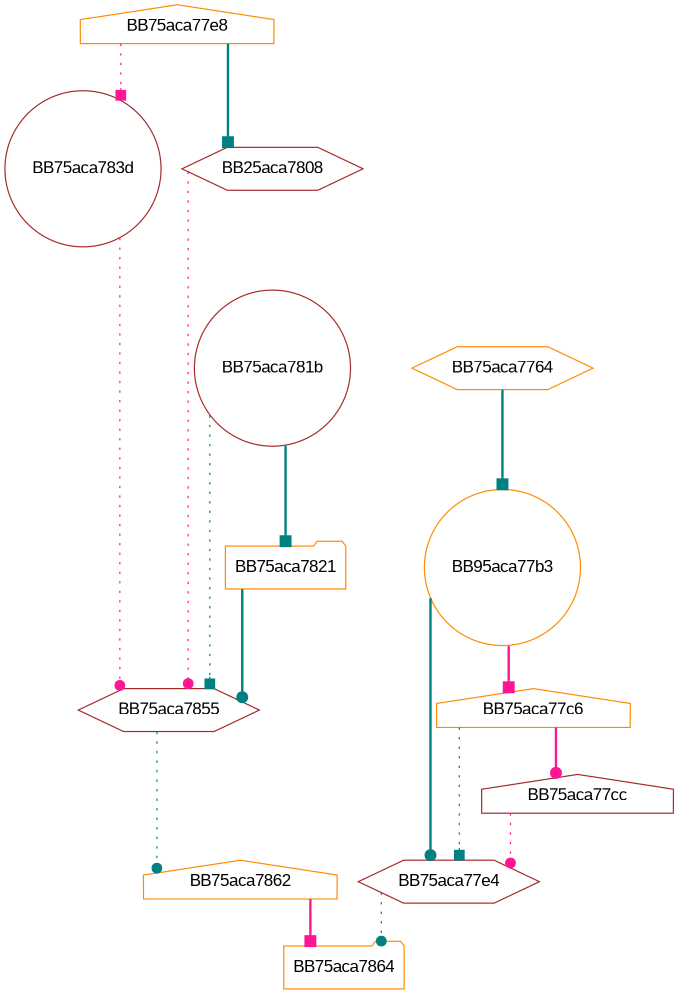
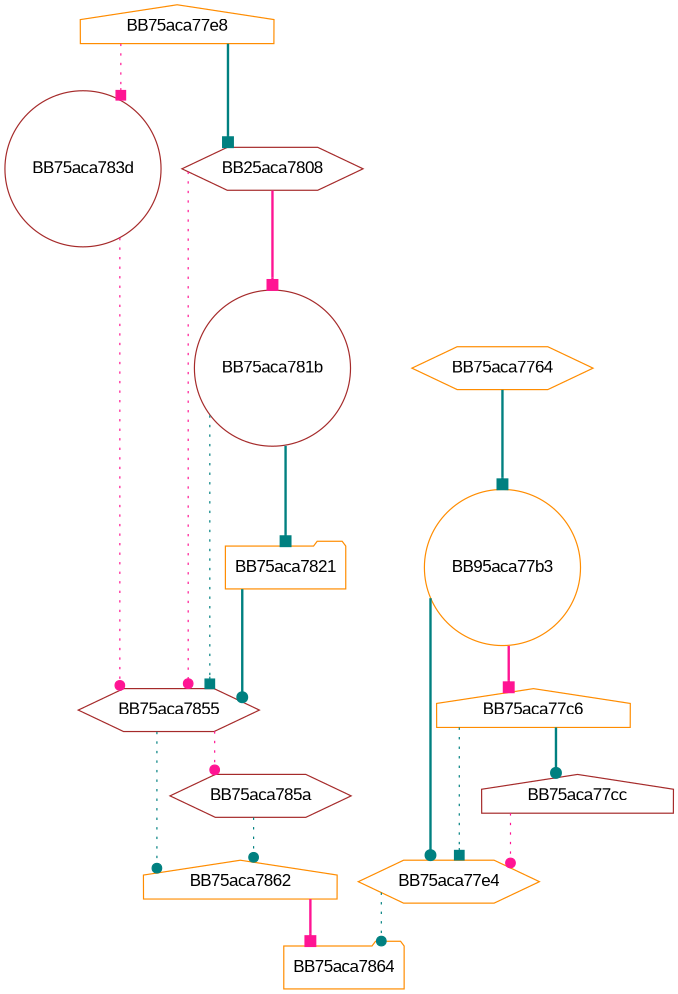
edge "BB25aca7808" -> "BB75aca781b": added
edge "BB75aca77c6" -> "BB75aca77cc": color deeppink -> teal
node "BB75aca785a": added
node "BB75aca77e4": color brown -> darkorange
